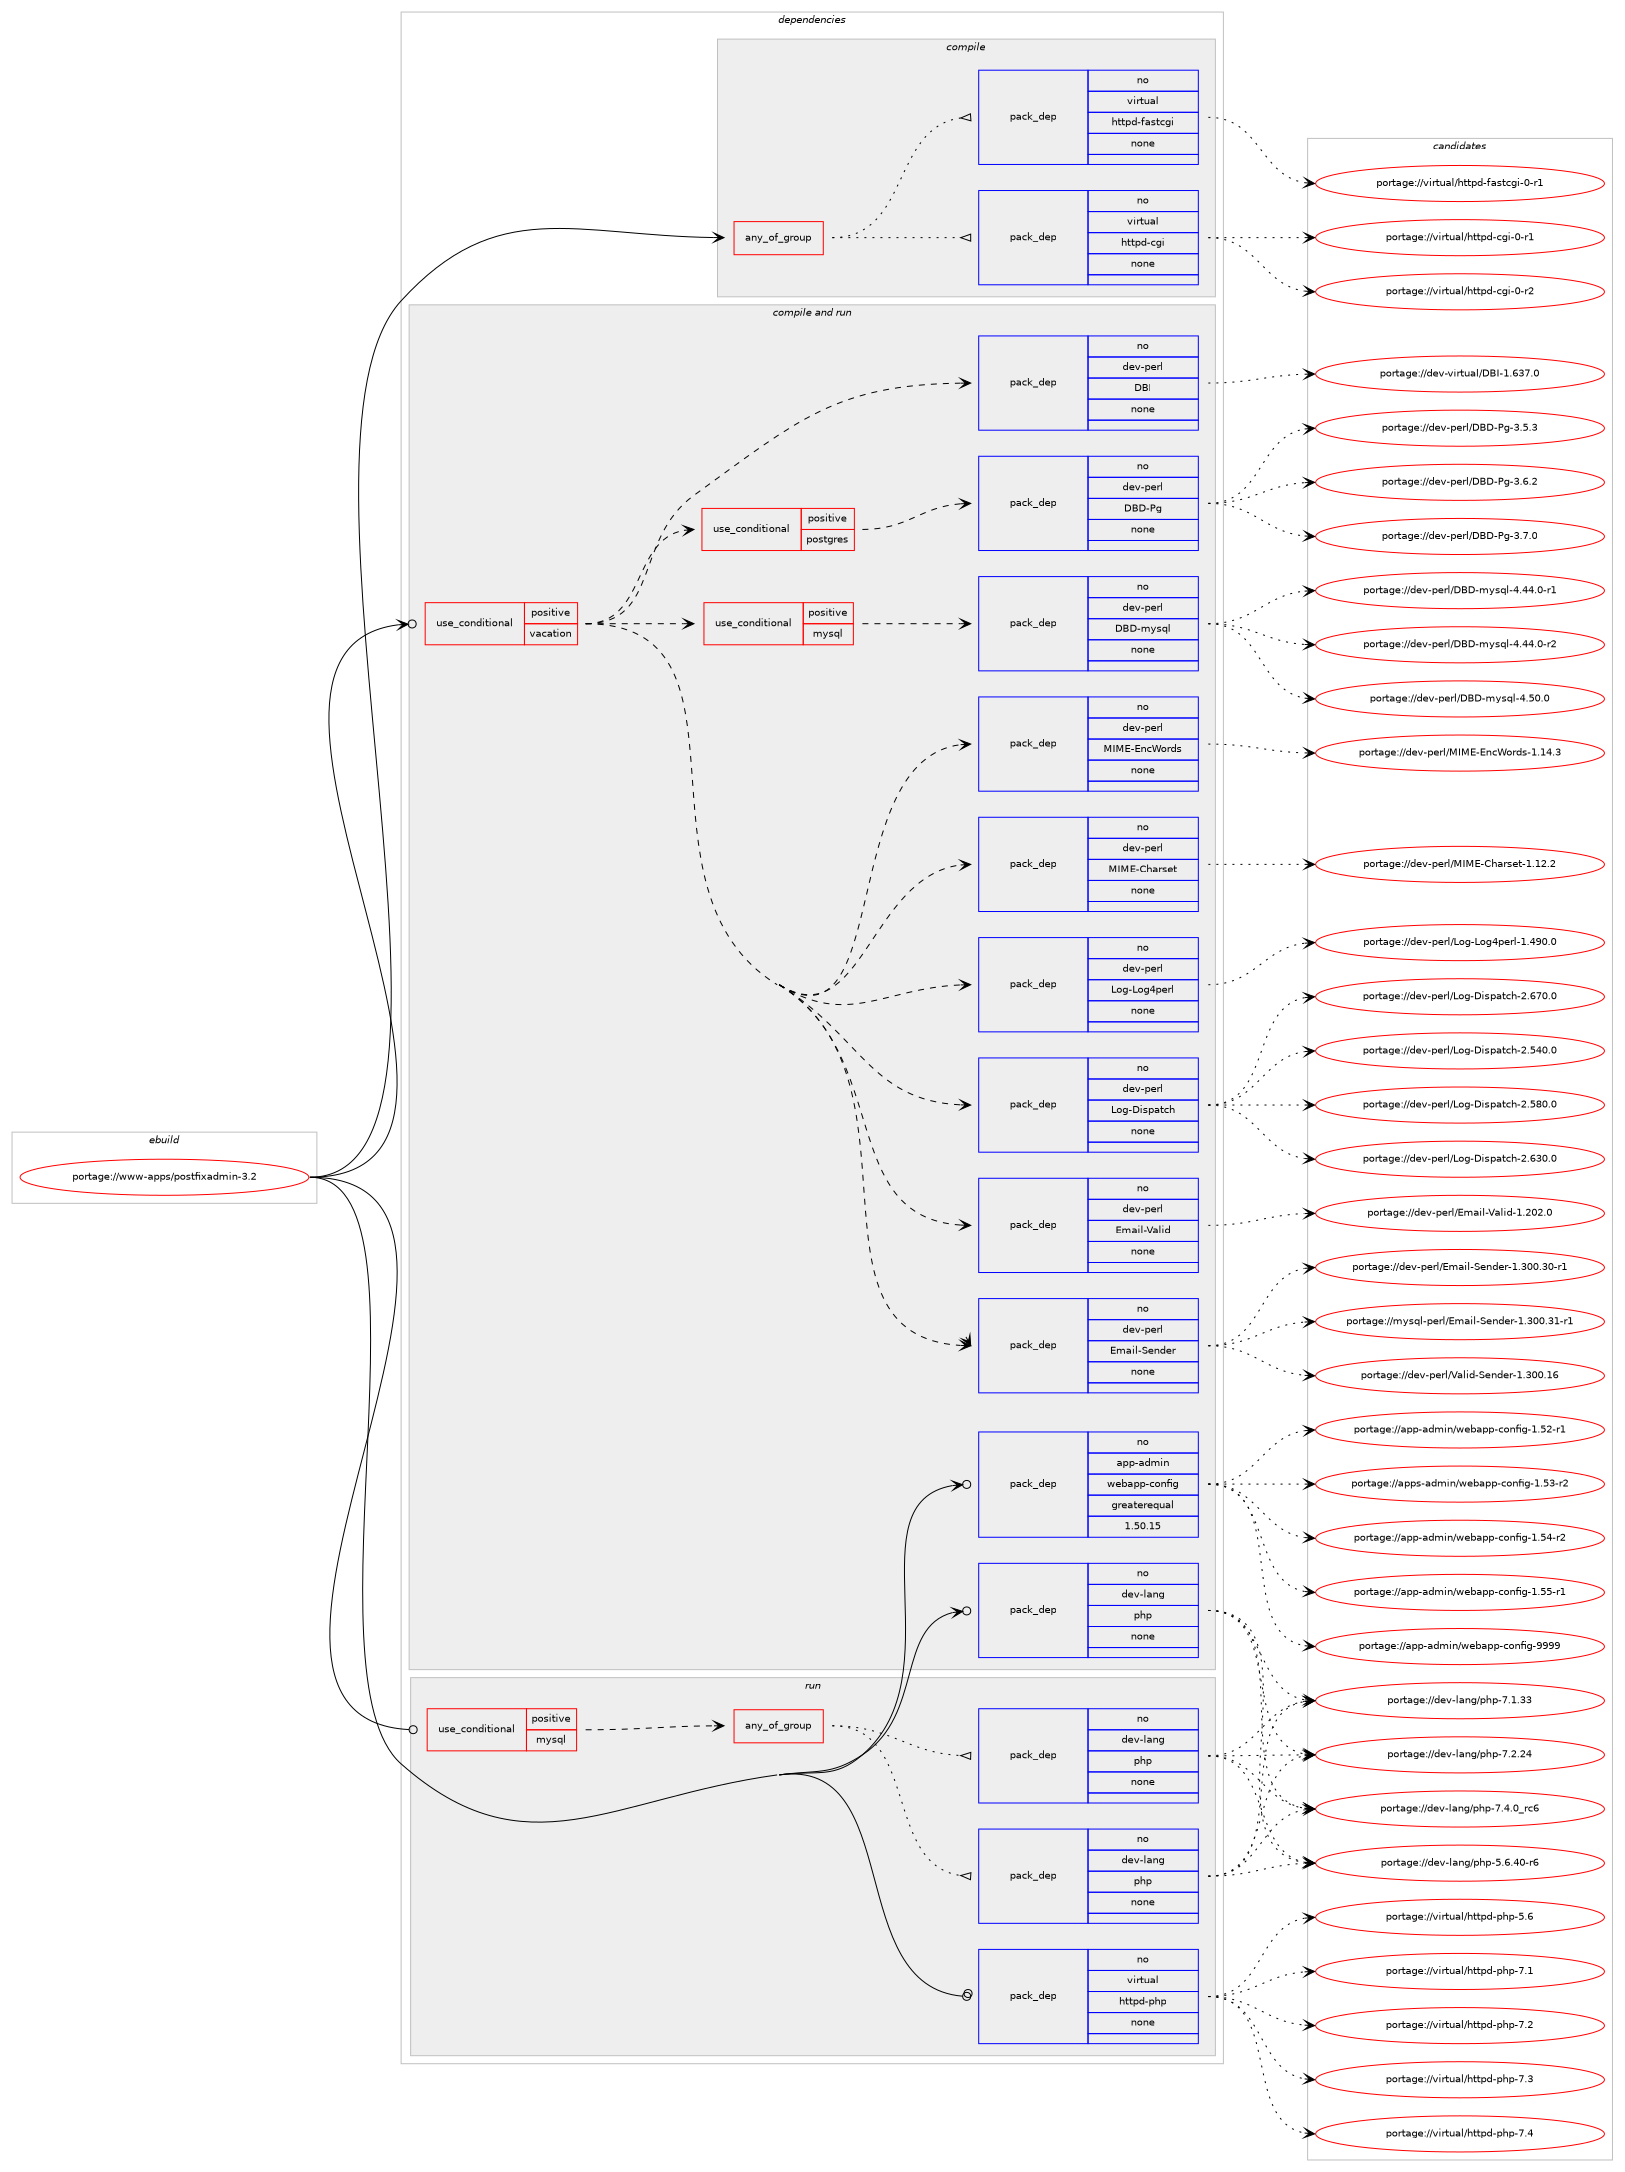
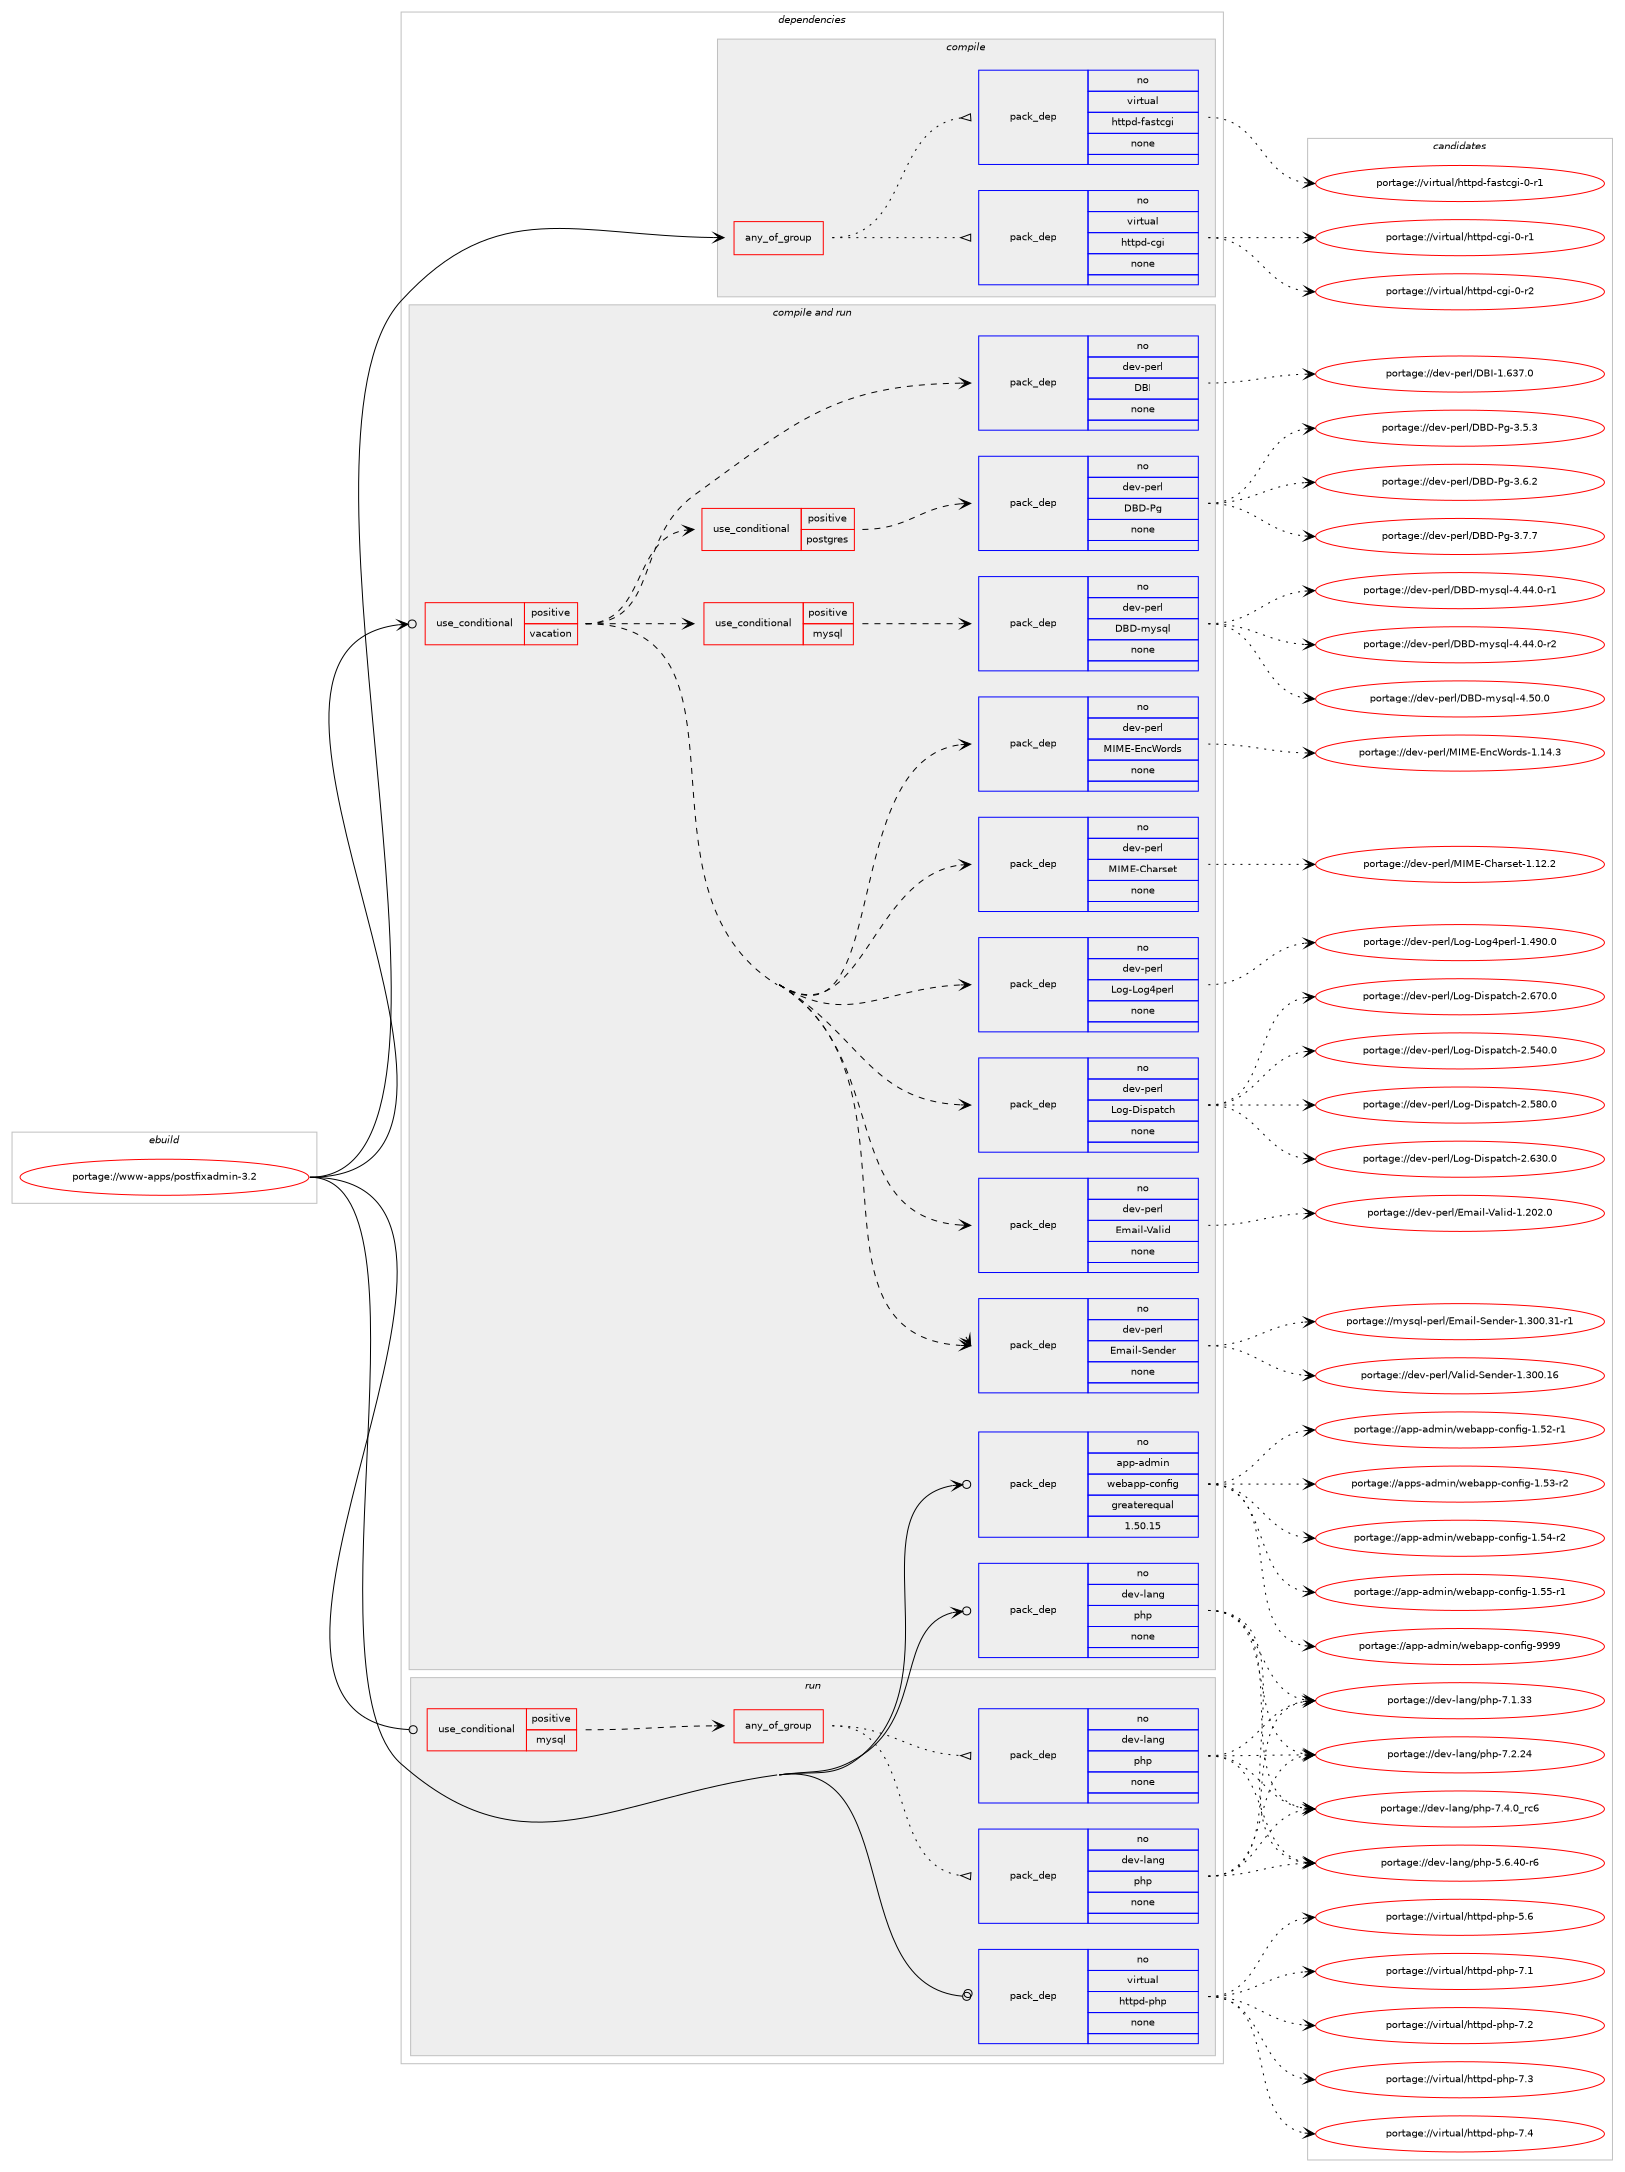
node "portage://dev-virtual/DBI-1.637.0": label "portage://dev-virtual/DBI-1.637.0" -> "portage://dev-perl/DBI-1.637.0"
node "portage://dev-perl/DBD-Pg-3.7.0": label "portage://dev-perl/DBD-Pg-3.7.0" -> "portage://dev-perl/DBD-Pg-3.7.7"
node "portage://dev-perl/Email-Sender-1.300.30-r1": removed
